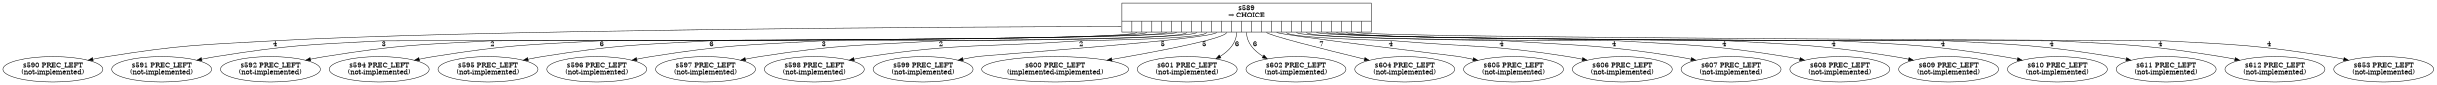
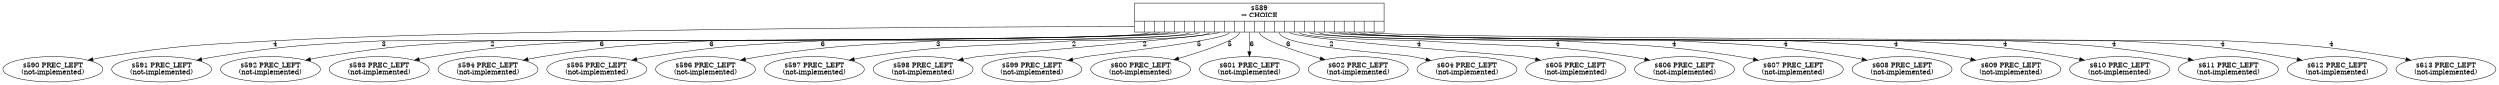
edge "s589" -> "s604 PREC_LEFT (not-implemented)": label "7" -> "2"
node "s593 PREC_LEFT (not-implemented)": added
node "s600 PREC_LEFT (implemented-implemented)": label "s600 PREC_LEFT (implemented-implemented)" -> "s600 PREC_LEFT (not-implemented)"
node "s653 PREC_LEFT (not-implemented)": label "s653 PREC_LEFT (not-implemented)" -> "s613 PREC_LEFT (not-implemented)"
